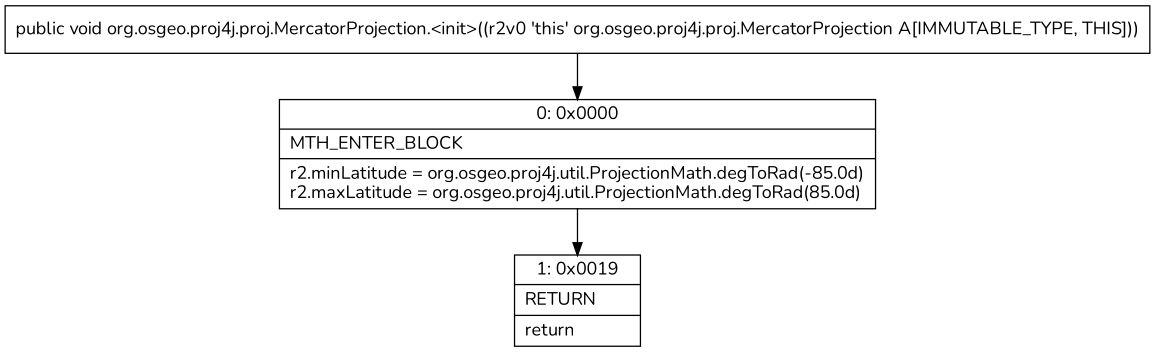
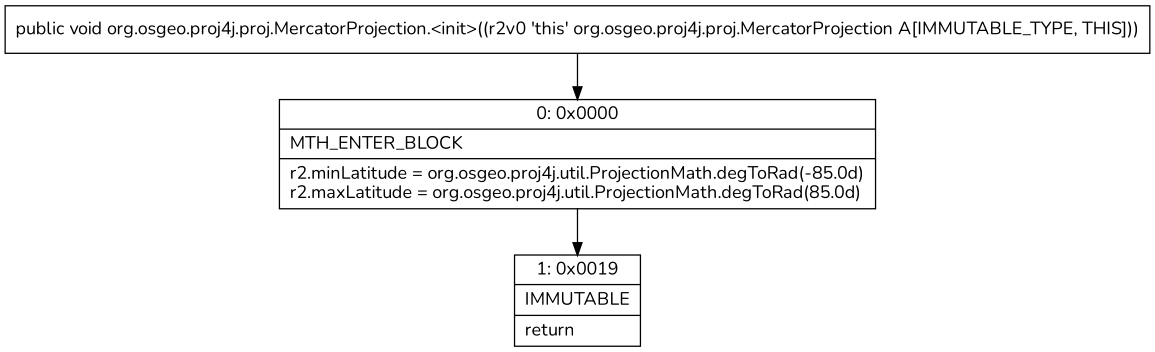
node "1: 0x0019": text "RETURN" -> "IMMUTABLE"
